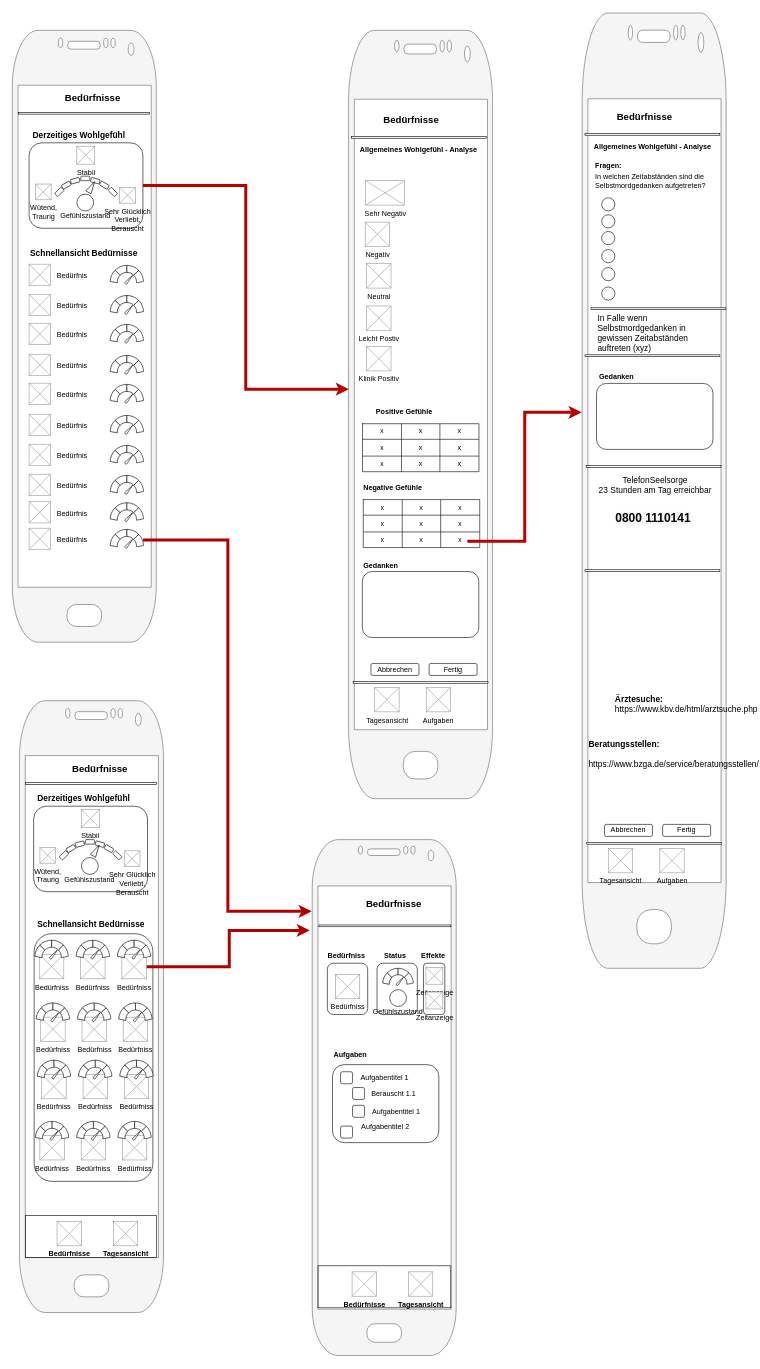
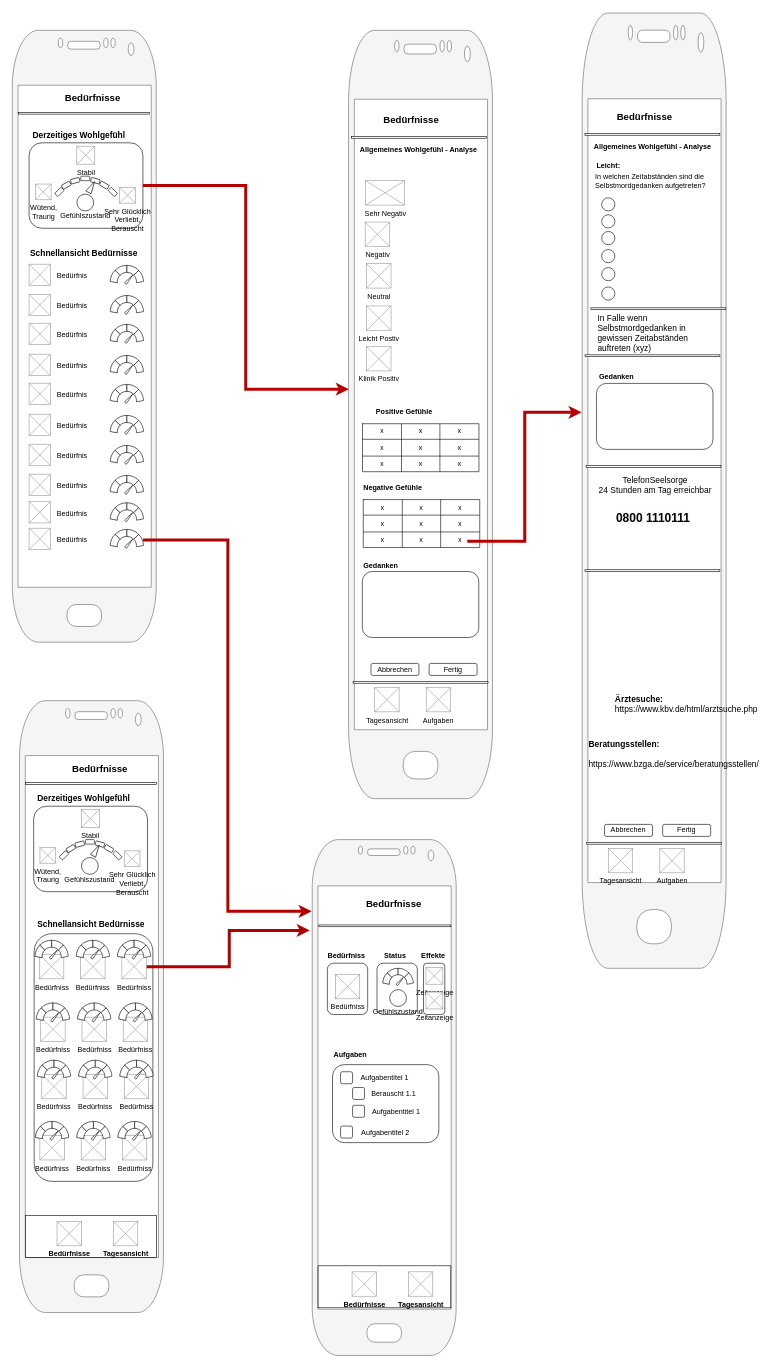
node "Fragen:": label "Fragen:" -> "Leicht:"
node "TelefonSeelsorge 23 Stunden am Tag erreichbar": label "TelefonSeelsorge 23 Stunden am Tag erreichbar" -> "TelefonSeelsorge 24 Stunden am Tag erreichbar"
node "0800 1110141": label "0800 1110141" -> "0800 1110111"
node "Aufgabentitel 2": moved (397, 1127) -> (397, 1133)
